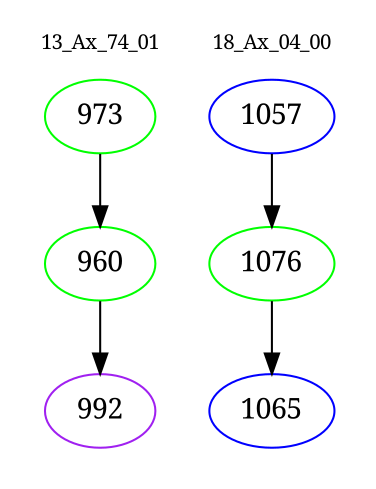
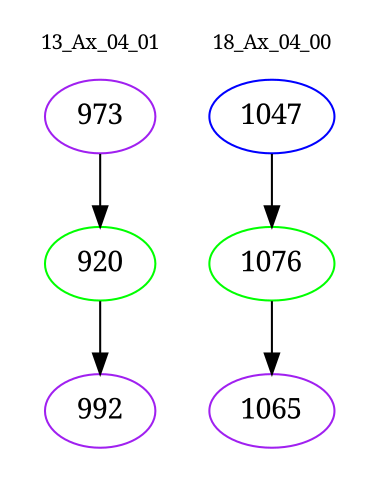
cluster "13_Ax_74_01": label "13_Ax_74_01" -> "13_Ax_04_01"
node "973": color green -> purple
node "1057": label "1057" -> "1047"
node "960": label "960" -> "920"
node "1065": color blue -> purple
